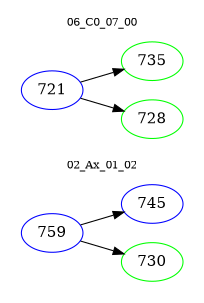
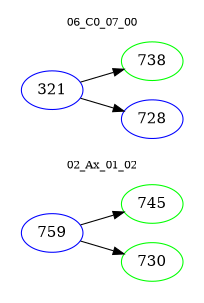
node "735": label "735" -> "738"
node "721": label "721" -> "321"
node "728": color green -> blue
node "745": color blue -> green
